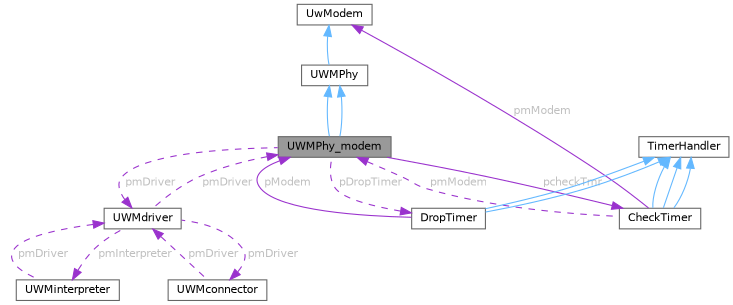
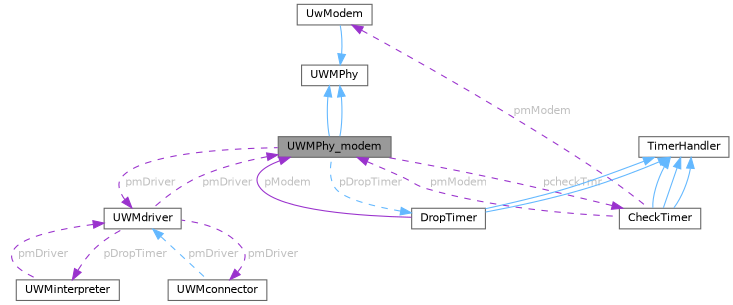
edge "UWMPhy" -> "UwModem": reversed
edge "CheckTimer" -> "UwModem": style solid -> dashed
edge "UWMPhy_modem" -> "CheckTimer": style solid -> dashed
edge "UWMPhy_modem" -> "DropTimer": color darkorchid3 -> steelblue1
edge "UWMdriver" -> "UWMinterpreter": label " pmInterpreter" -> " pDropTimer"
edge "UWMconnector" -> "UWMdriver": color darkorchid3 -> steelblue1
